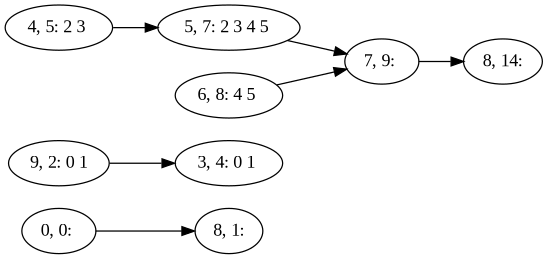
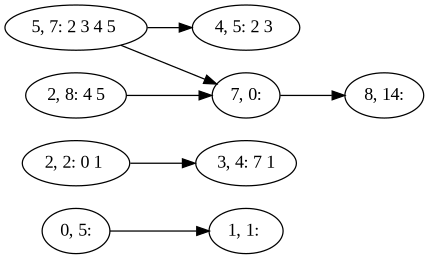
edge "4, 5: 2 3" -> "5, 7: 2 3 4 5": reversed
node "7, 9:": label "7, 9:" -> "7, 0:"
node "6, 8: 4 5": label "6, 8: 4 5" -> "2, 8: 4 5"
node "9, 2: 0 1": label "9, 2: 0 1" -> "2, 2: 0 1"
node "3, 4: 0 1": label "3, 4: 0 1" -> "3, 4: 7 1"
node "0, 0:": label "0, 0:" -> "0, 5:"
node "8, 1:": label "8, 1:" -> "1, 1:"
